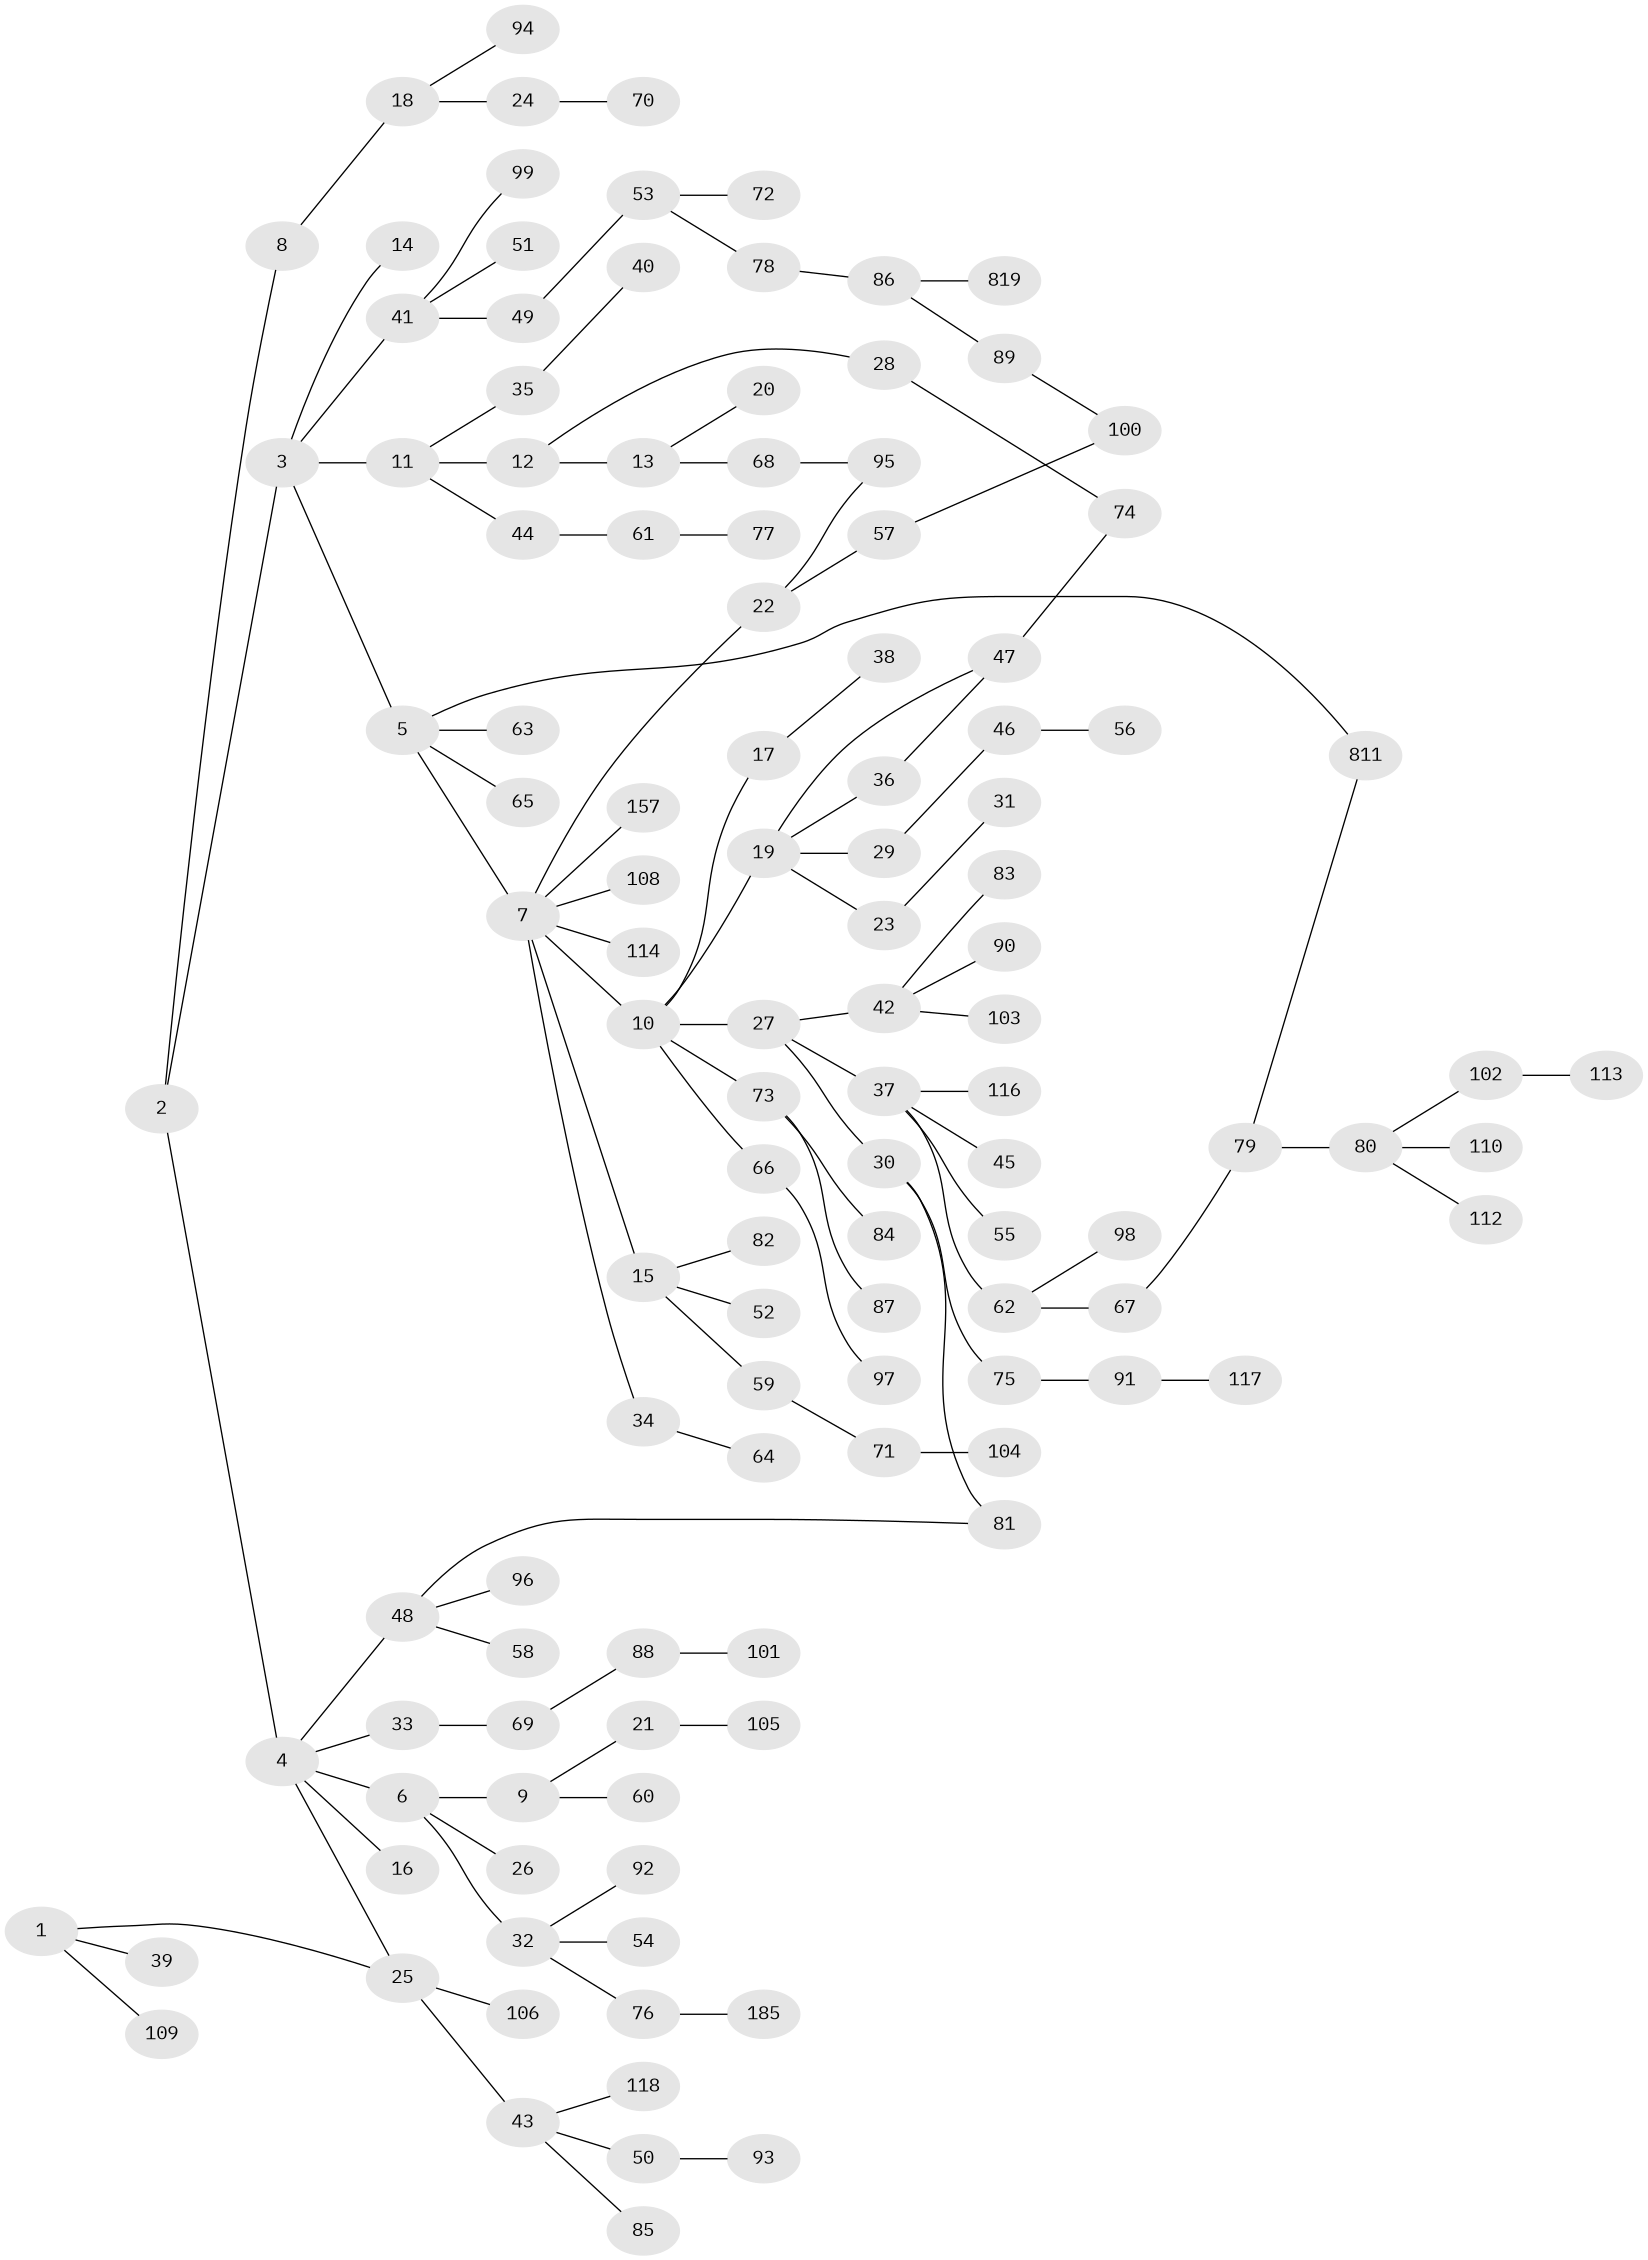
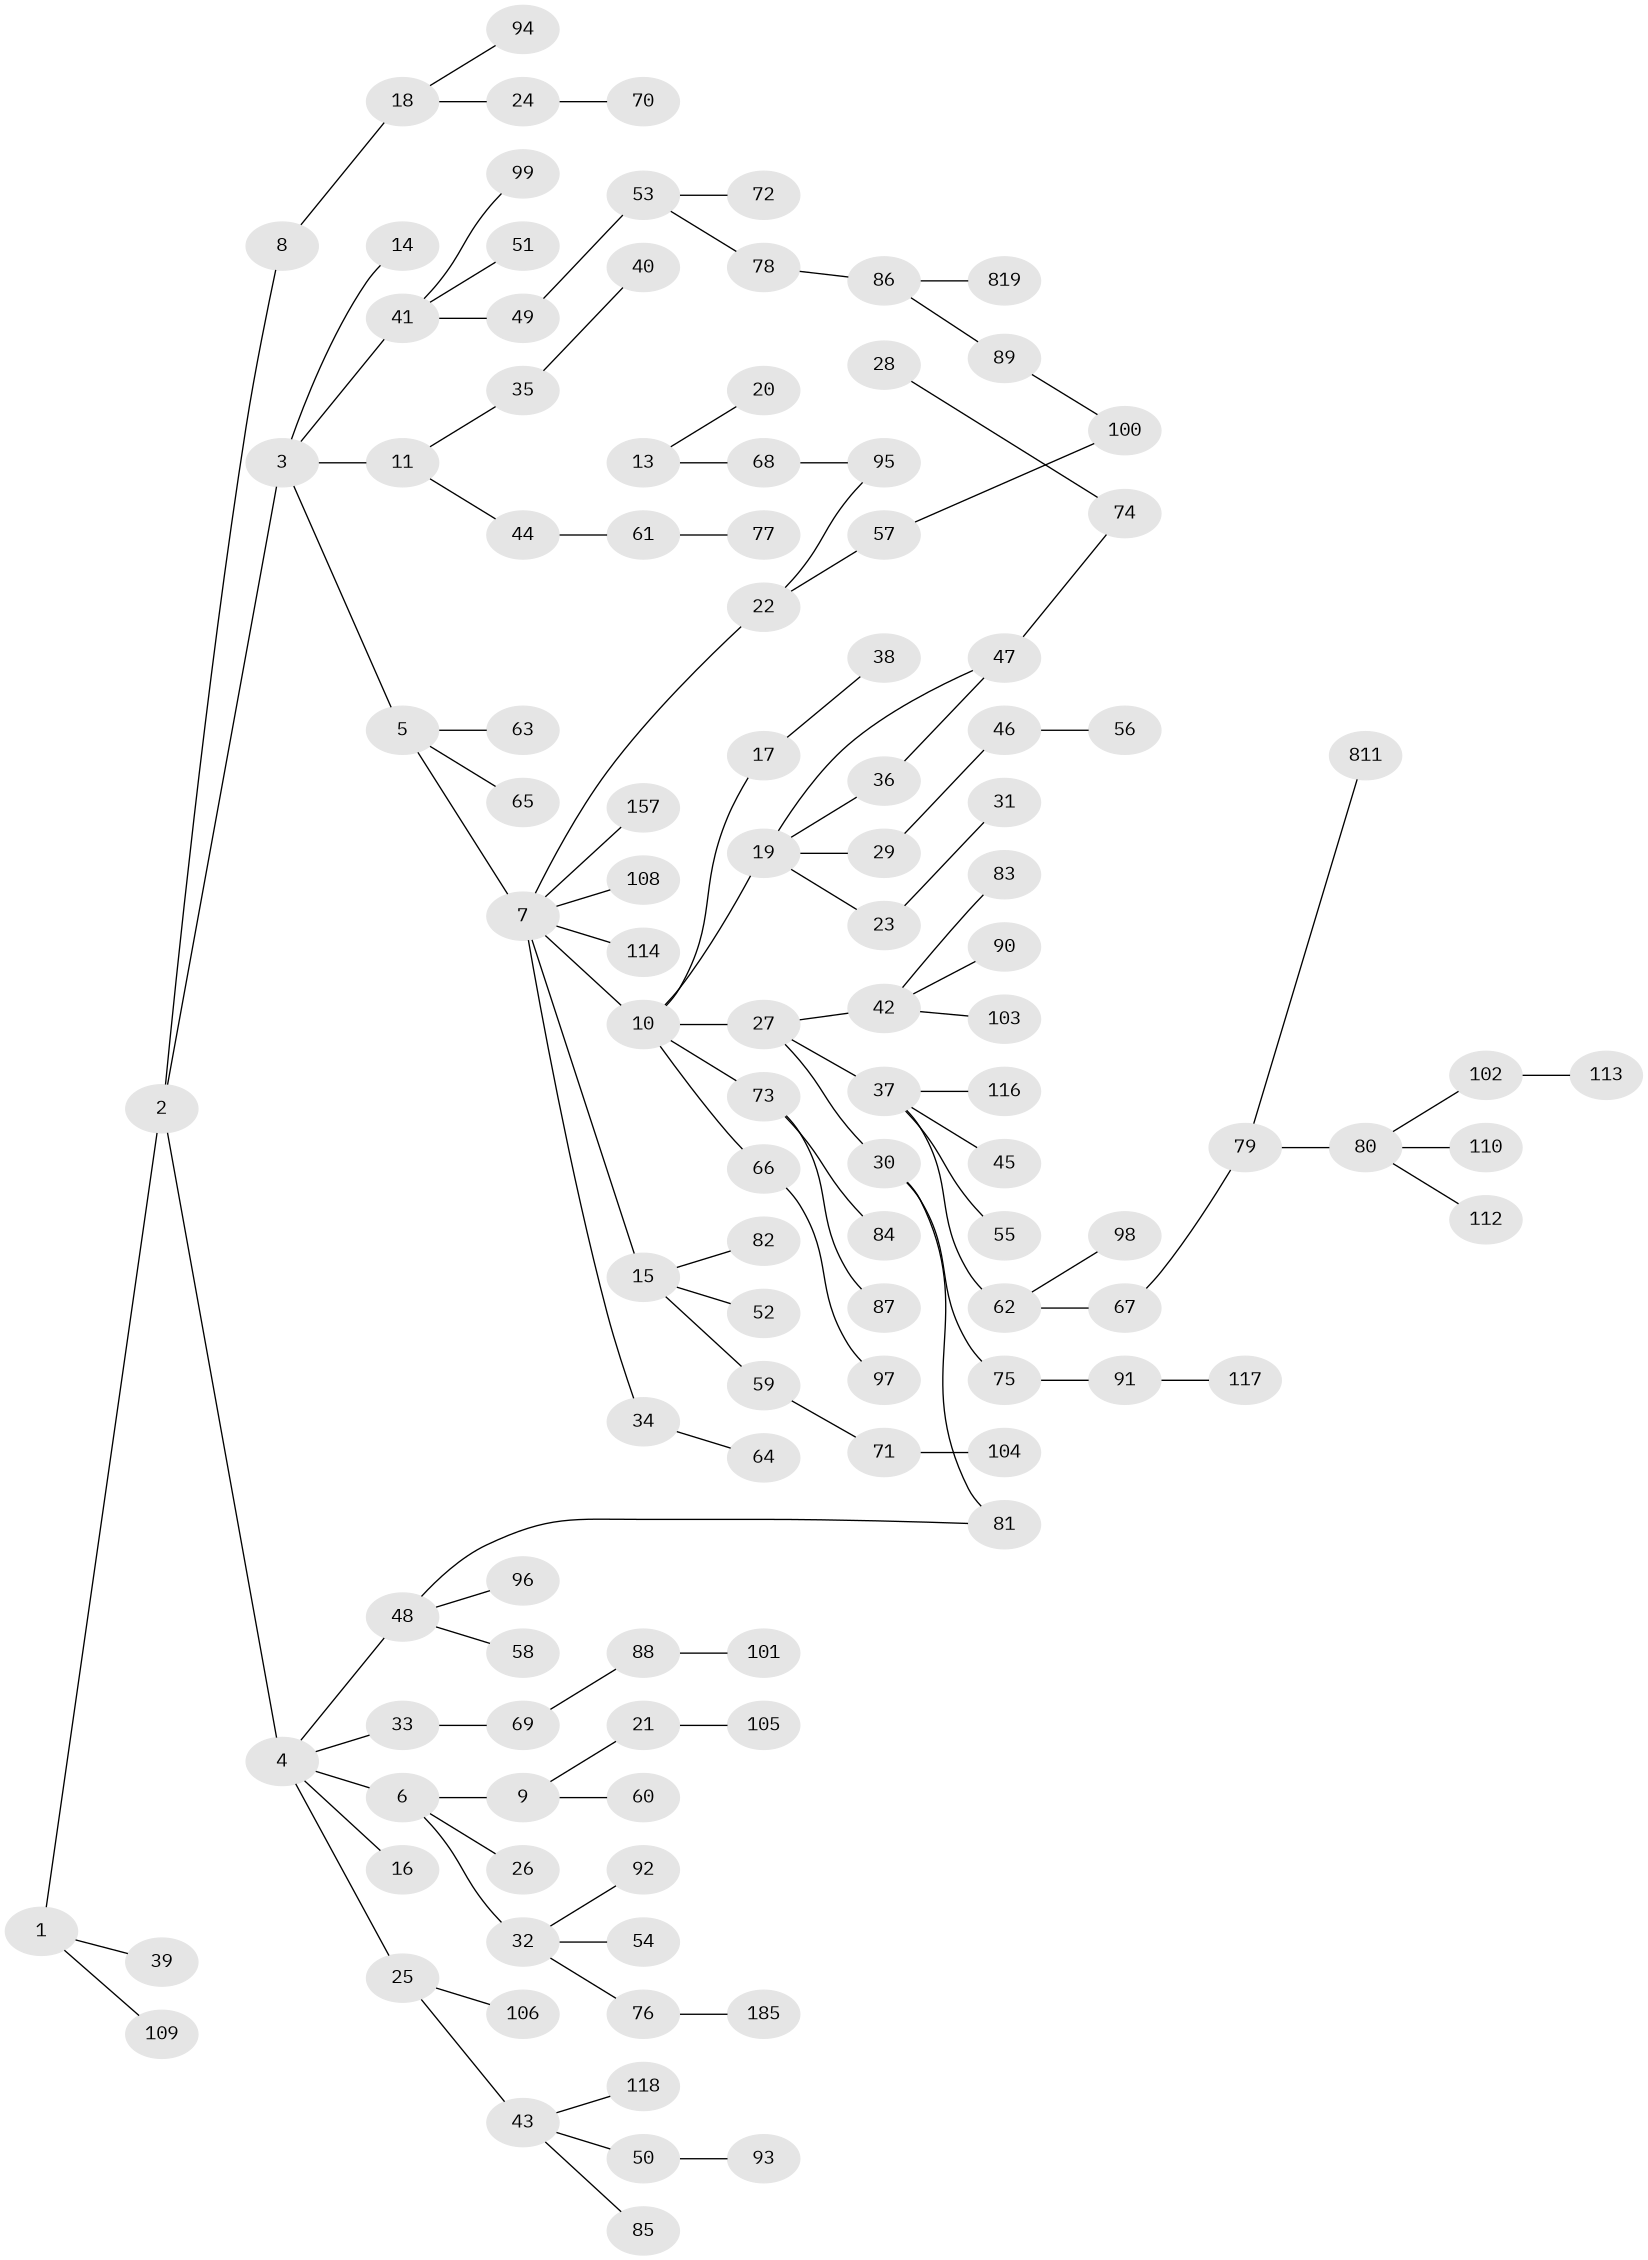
node "12": removed
edge "5" -- "811": removed
edge "1" -- "25": now "1" -- "2"
